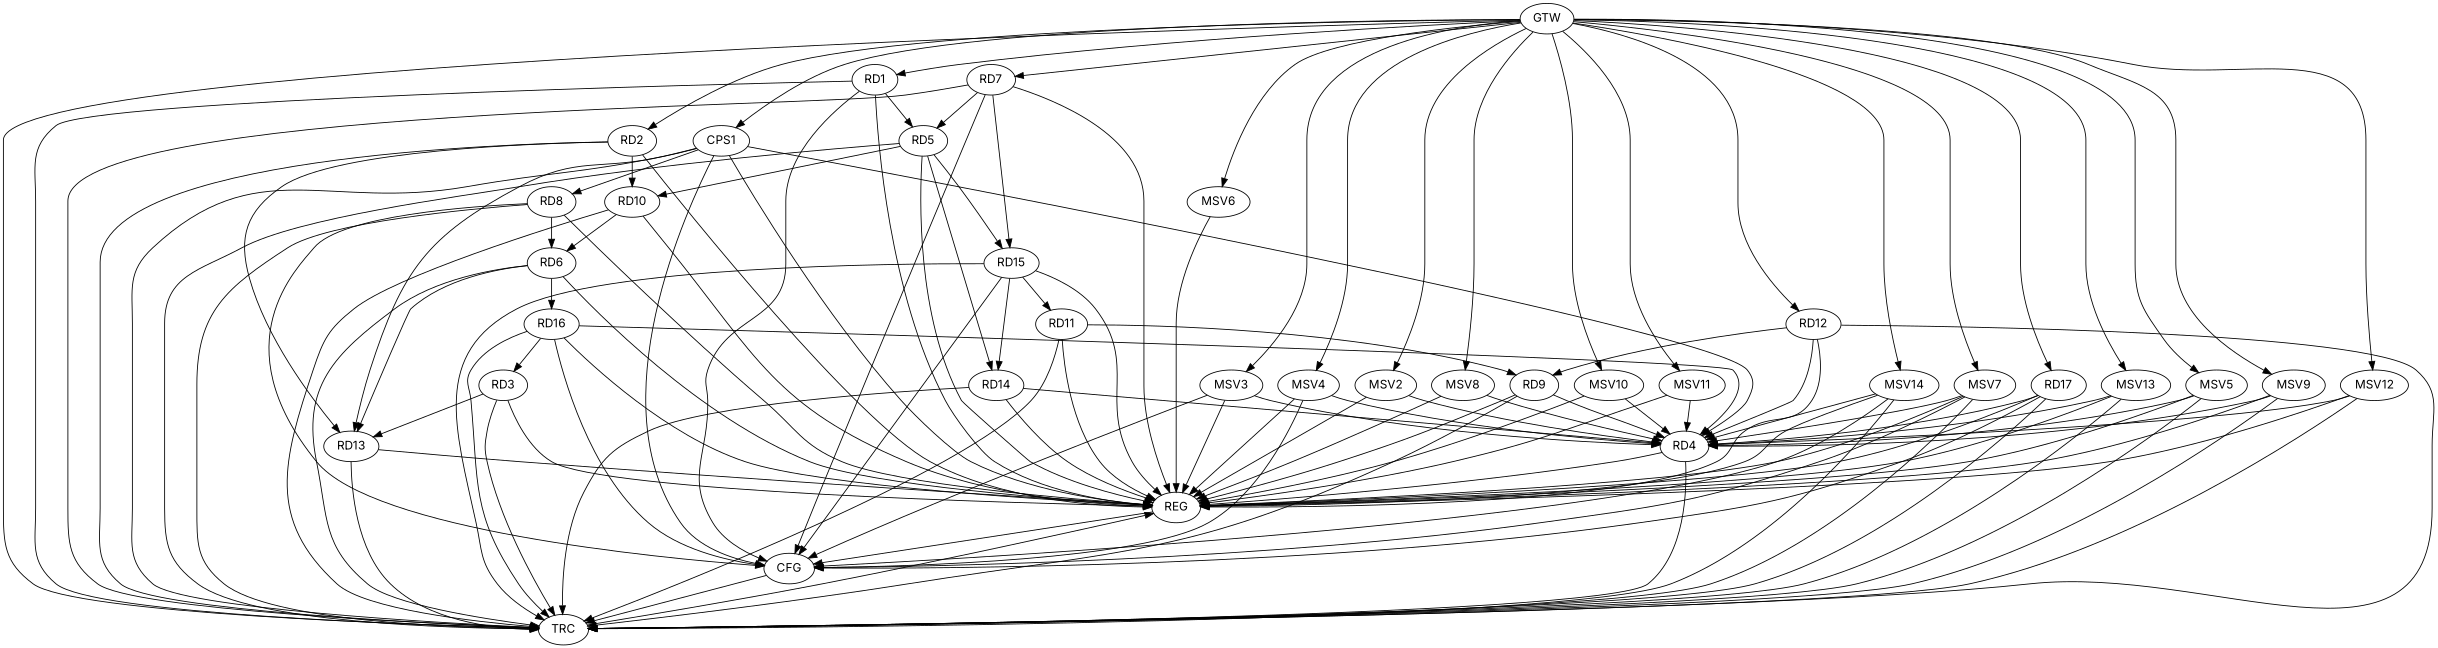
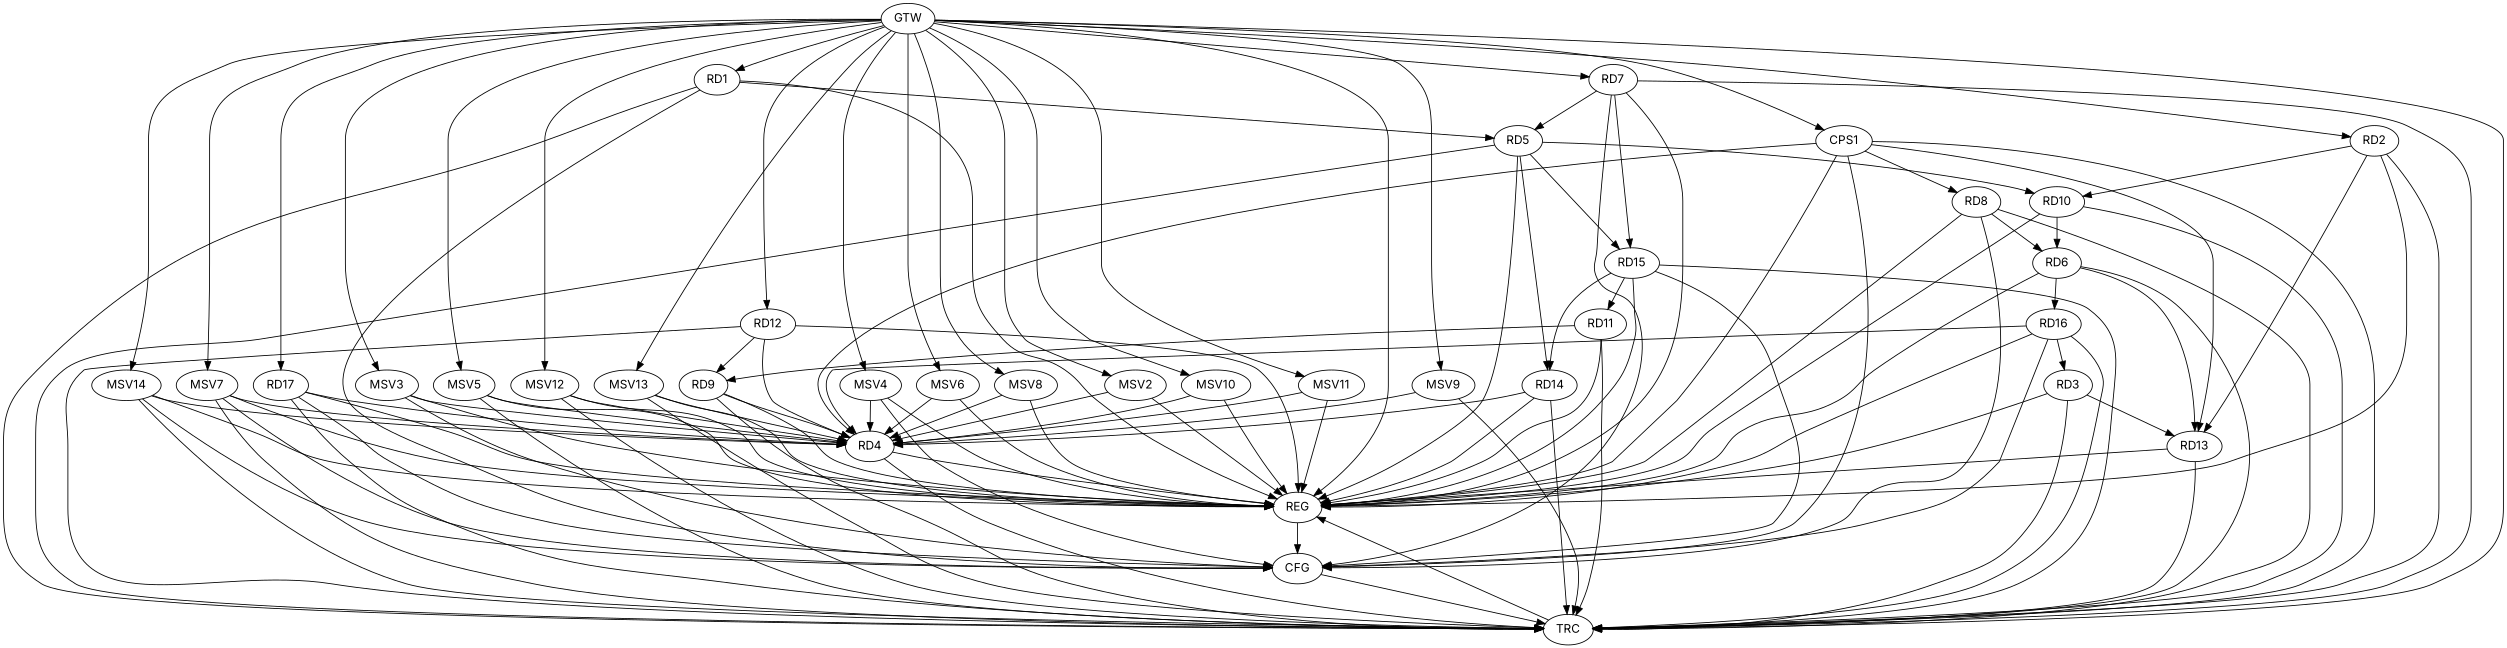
edge "MSV6" -> "RD4": added
edge "MSV9" -> "REG": now "GTW" -> "REG"
